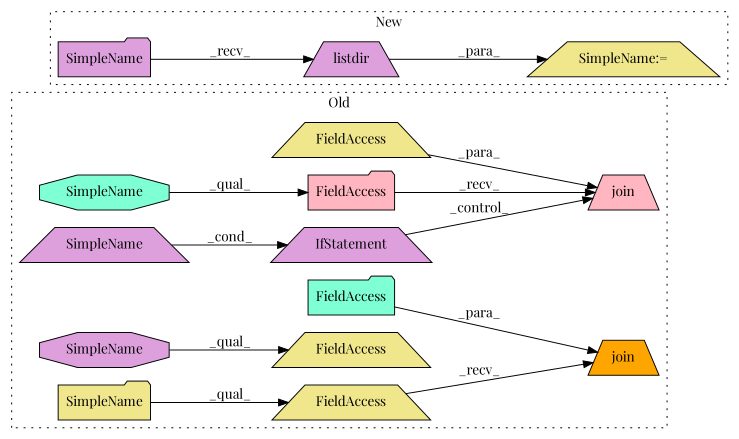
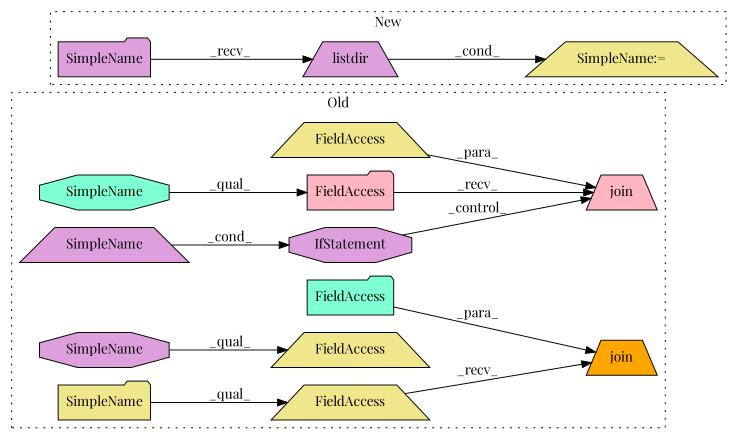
edge "listdir" -> "SimpleName:=": label "_para_" -> "_cond_"
node "IfStatement": shape trapezium -> octagon
